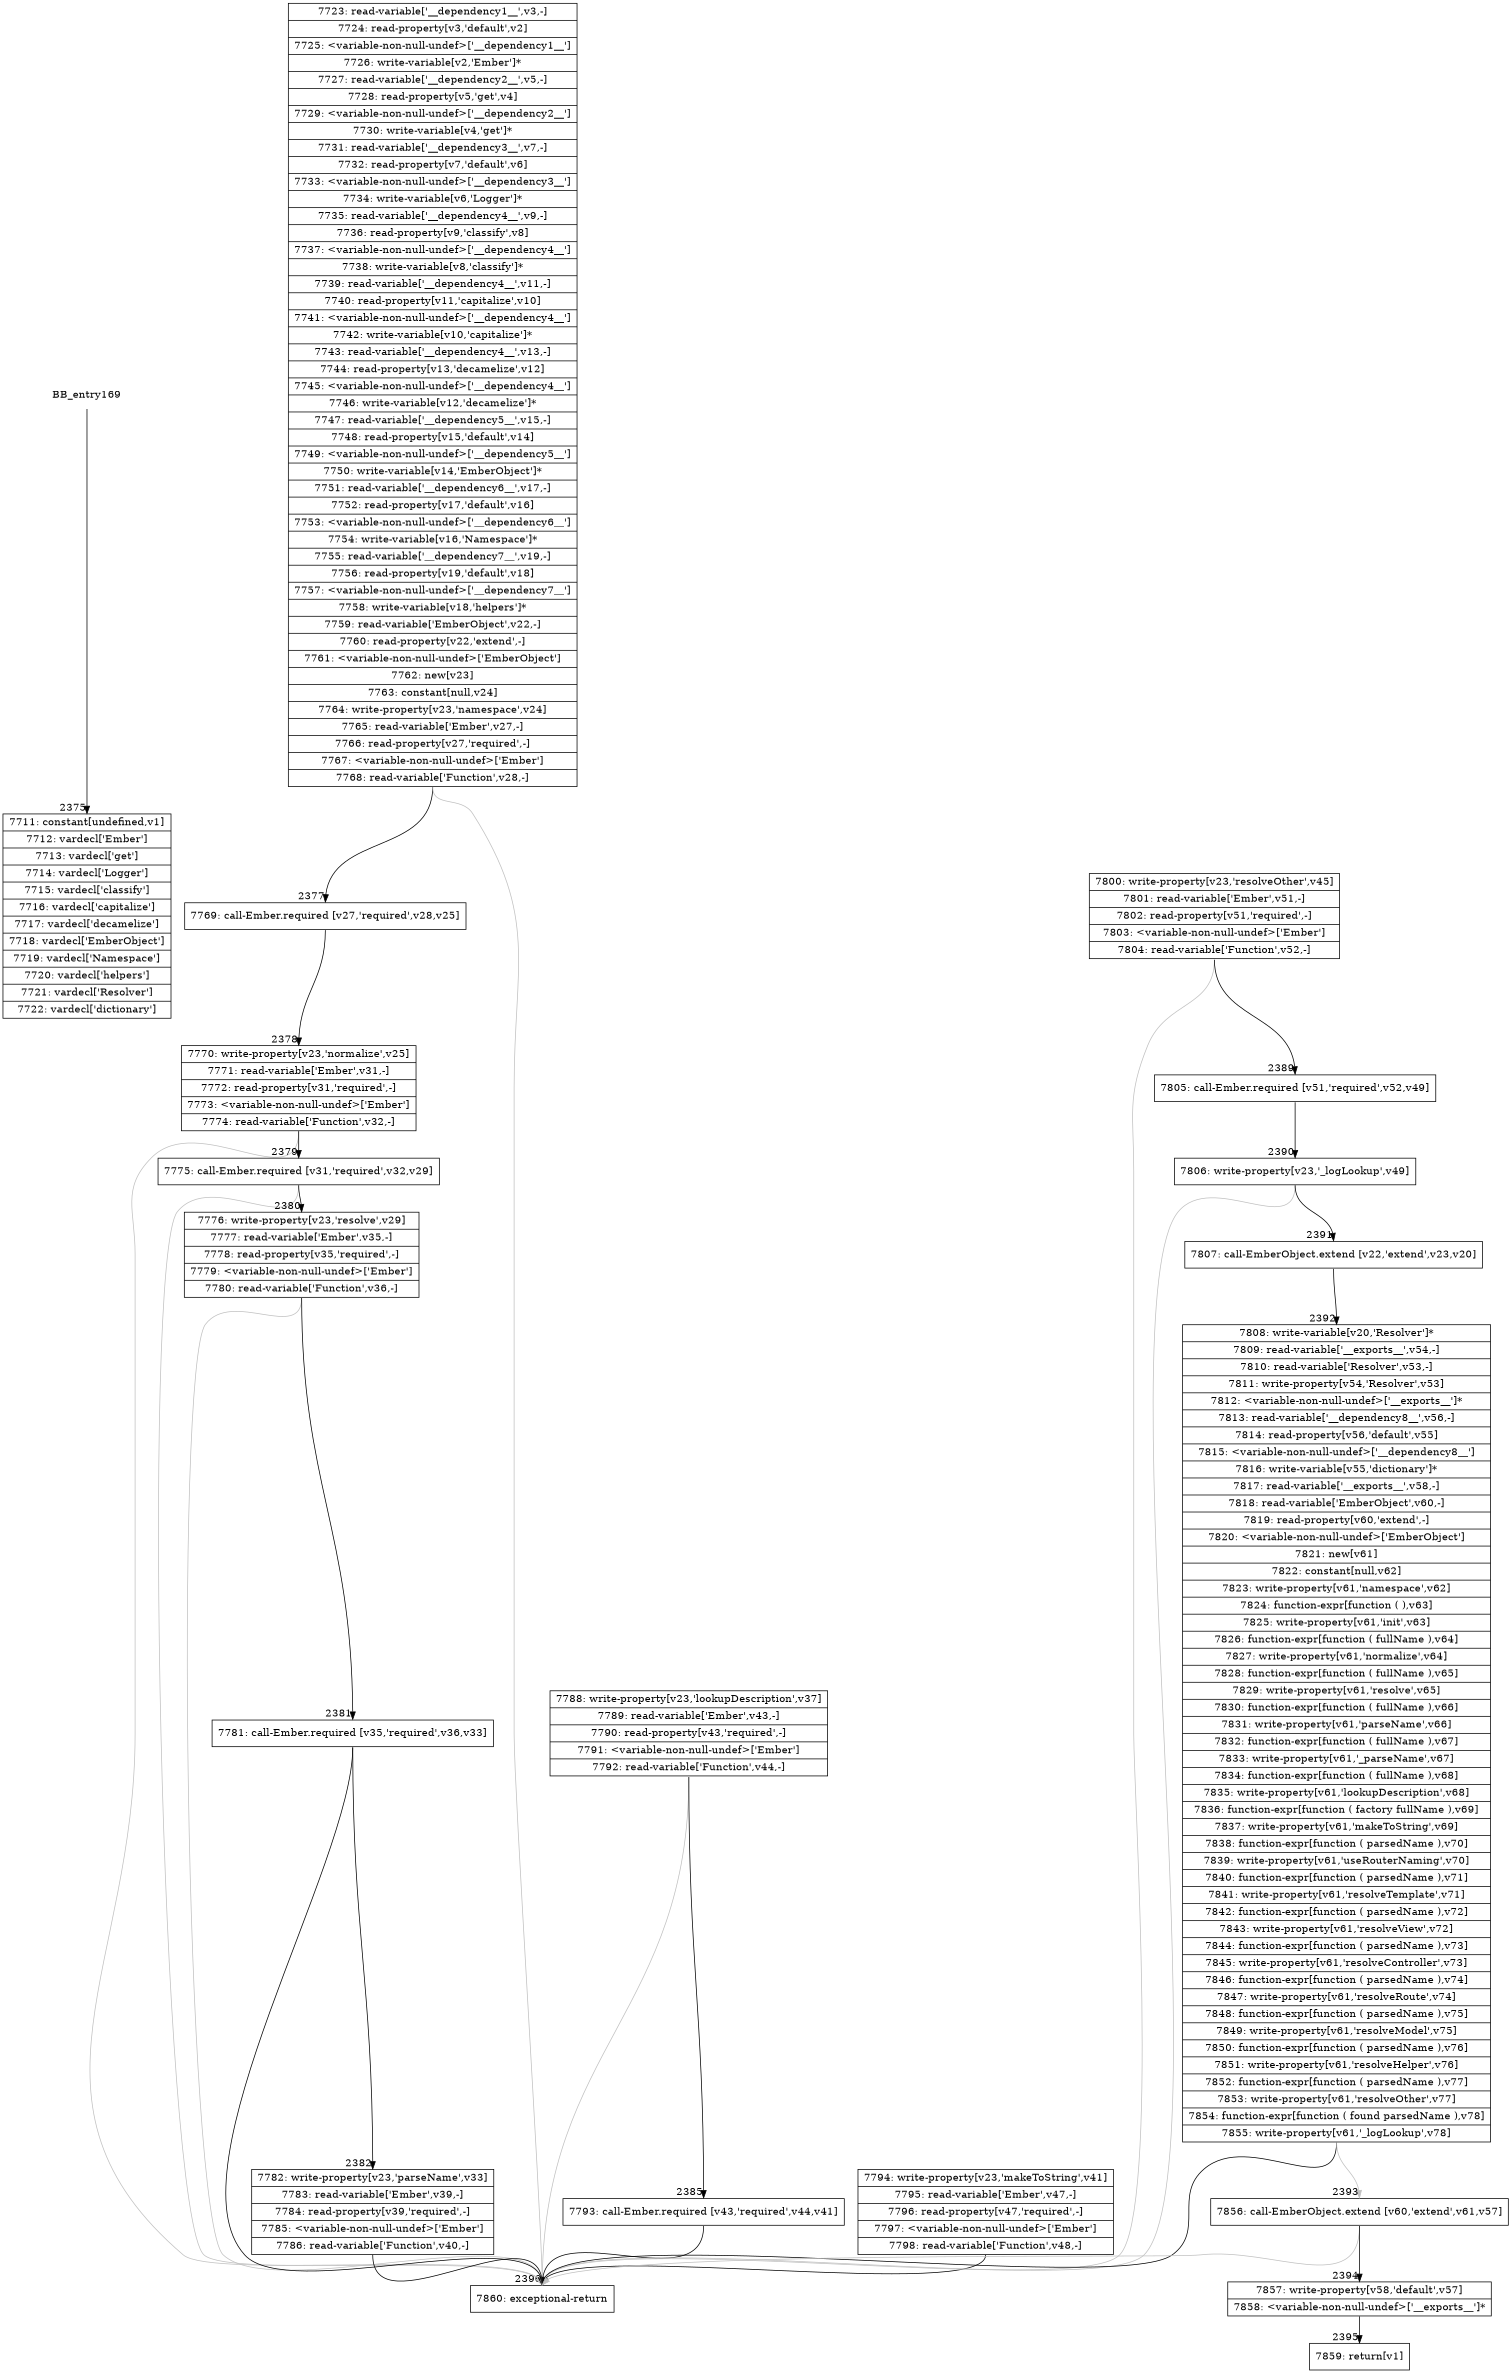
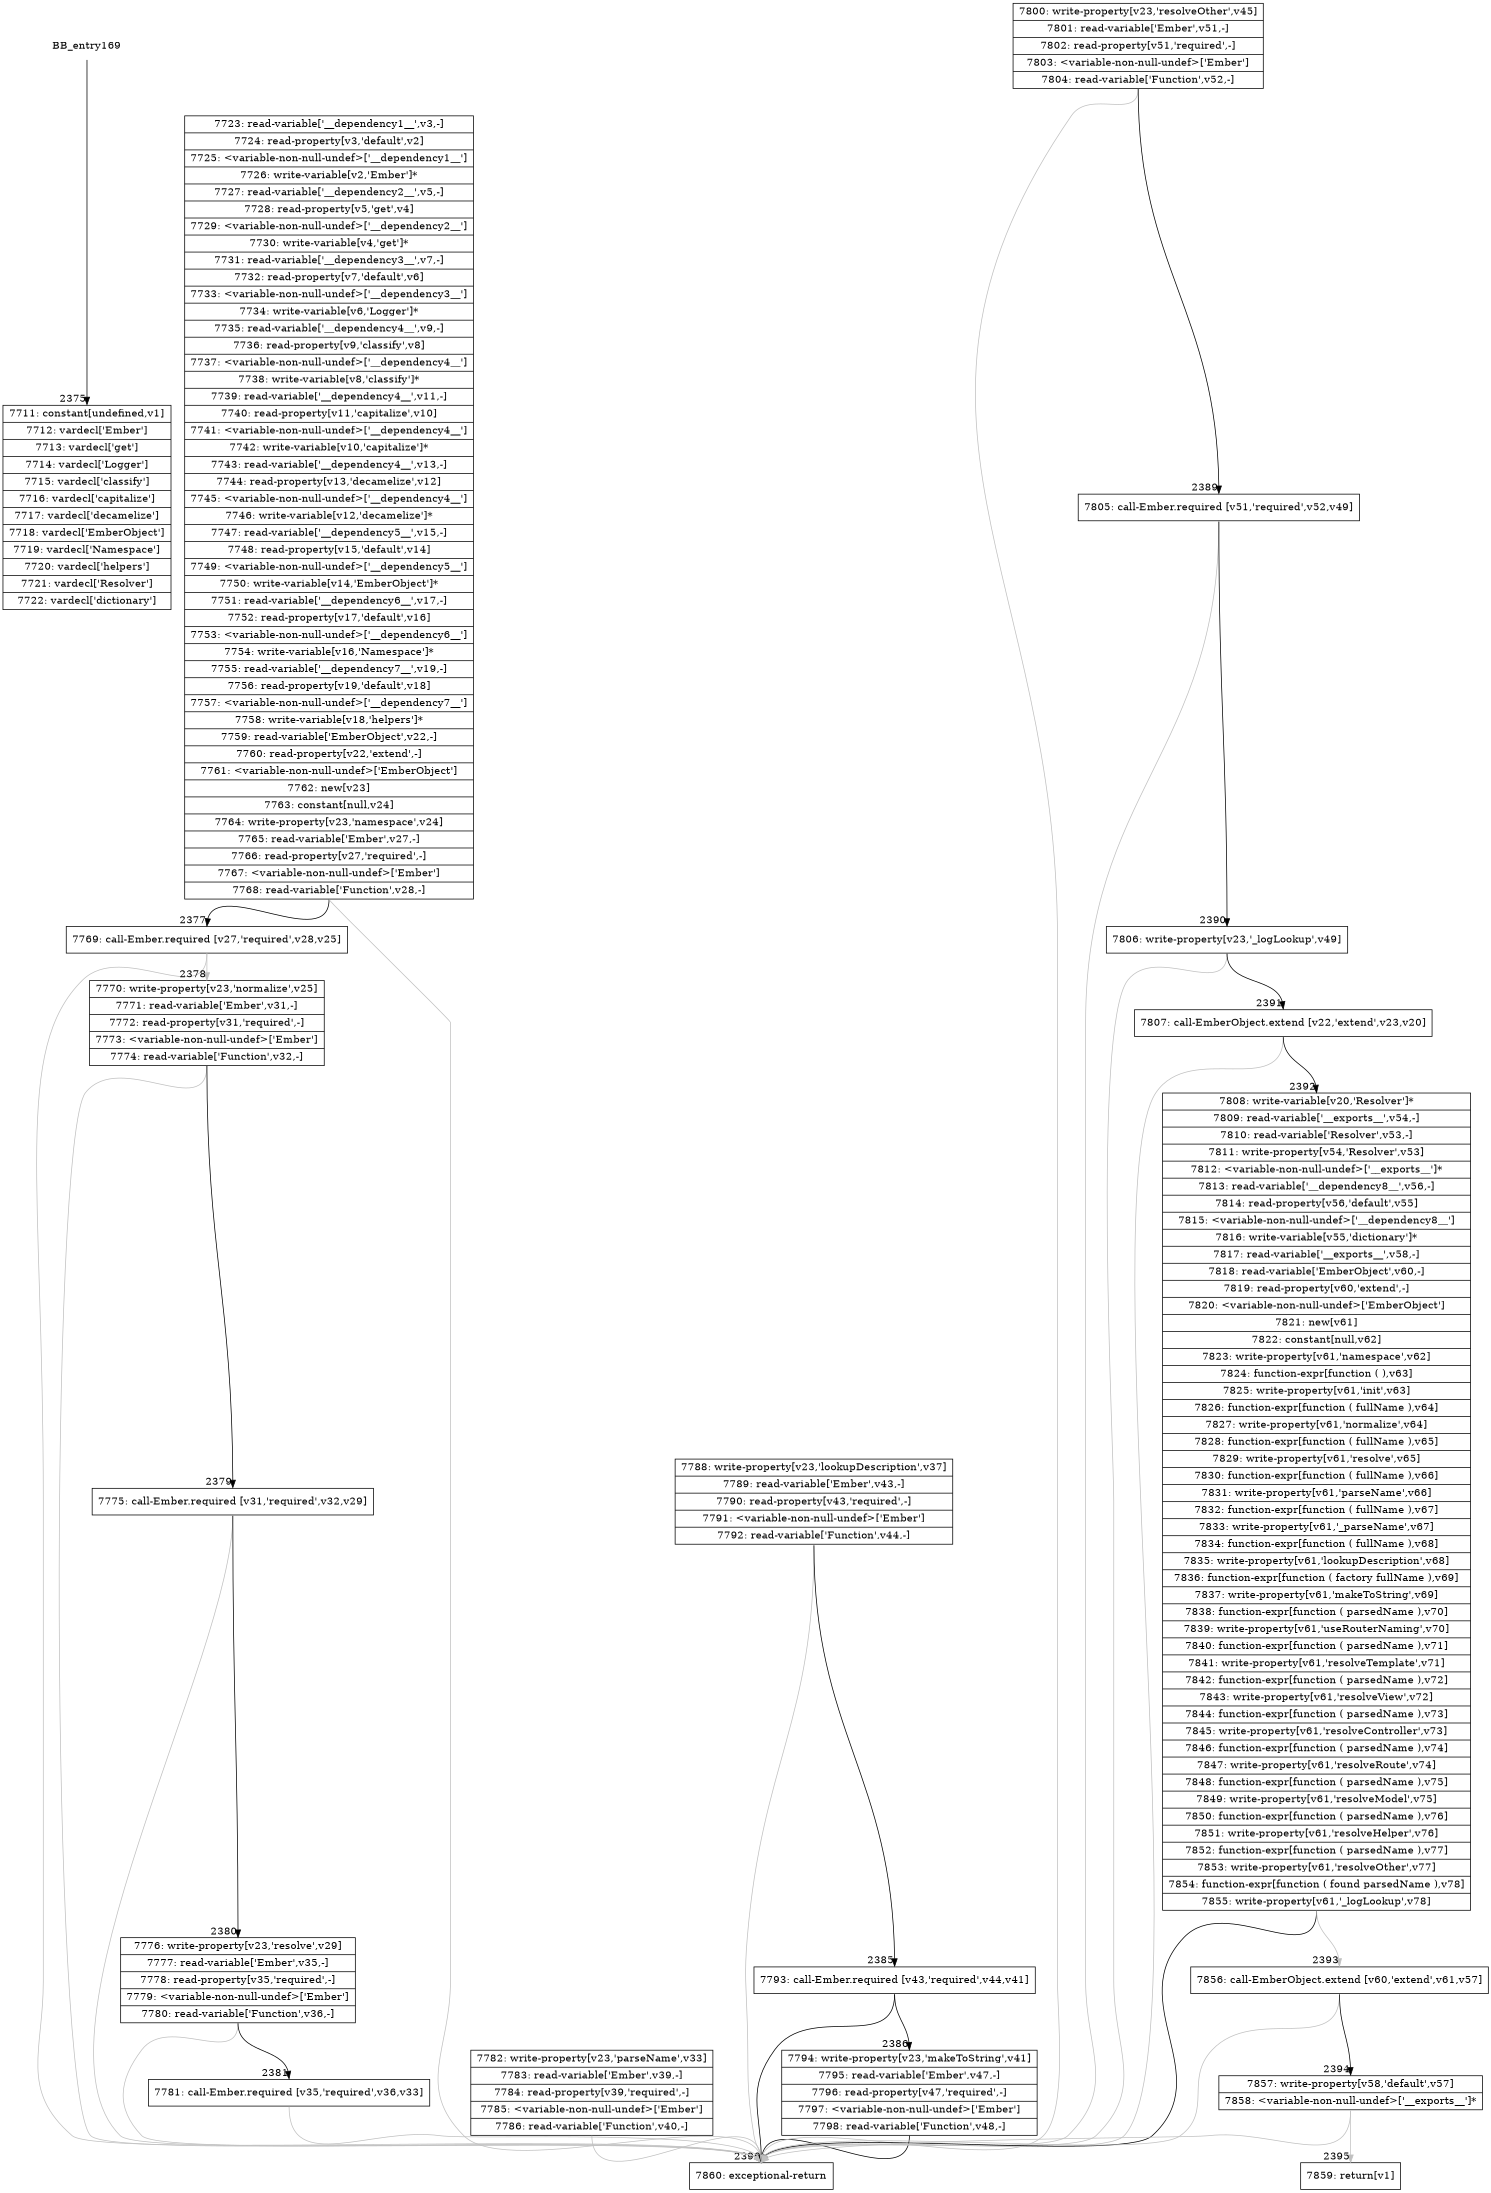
edge "7769: call-Ember.required [v27,'required',v28,v25]" -> "7770: write-property[v23,'normalize',v25]": color black -> gray
edge "7805: call-Ember.required [v51,'required',v52,v49]" -> "7860: exceptional-return": added
edge "7807: call-EmberObject.extend [v22,'extend',v23,v20]" -> "7860: exceptional-return": added
edge "7769: call-Ember.required [v27,'required',v28,v25]" -> "7860: exceptional-return": added
edge "7781: call-Ember.required [v35,'required',v36,v33]" -> "7782: write-property[v23,'parseName',v33]": removed
edge "7793: call-Ember.required [v43,'required',v44,v41]" -> "7794: write-property[v23,'makeToString',v41]": added
edge "7857: write-property[v58,'default',v57]" -> "7860: exceptional-return": added
edge "7781: call-Ember.required [v35,'required',v36,v33]" -> "7860: exceptional-return": color black -> gray
edge "7782: write-property[v23,'parseName',v33]" -> "7860: exceptional-return": color black -> gray
edge "7857: write-property[v58,'default',v57]" -> "7859: return[v1]": color black -> gray
